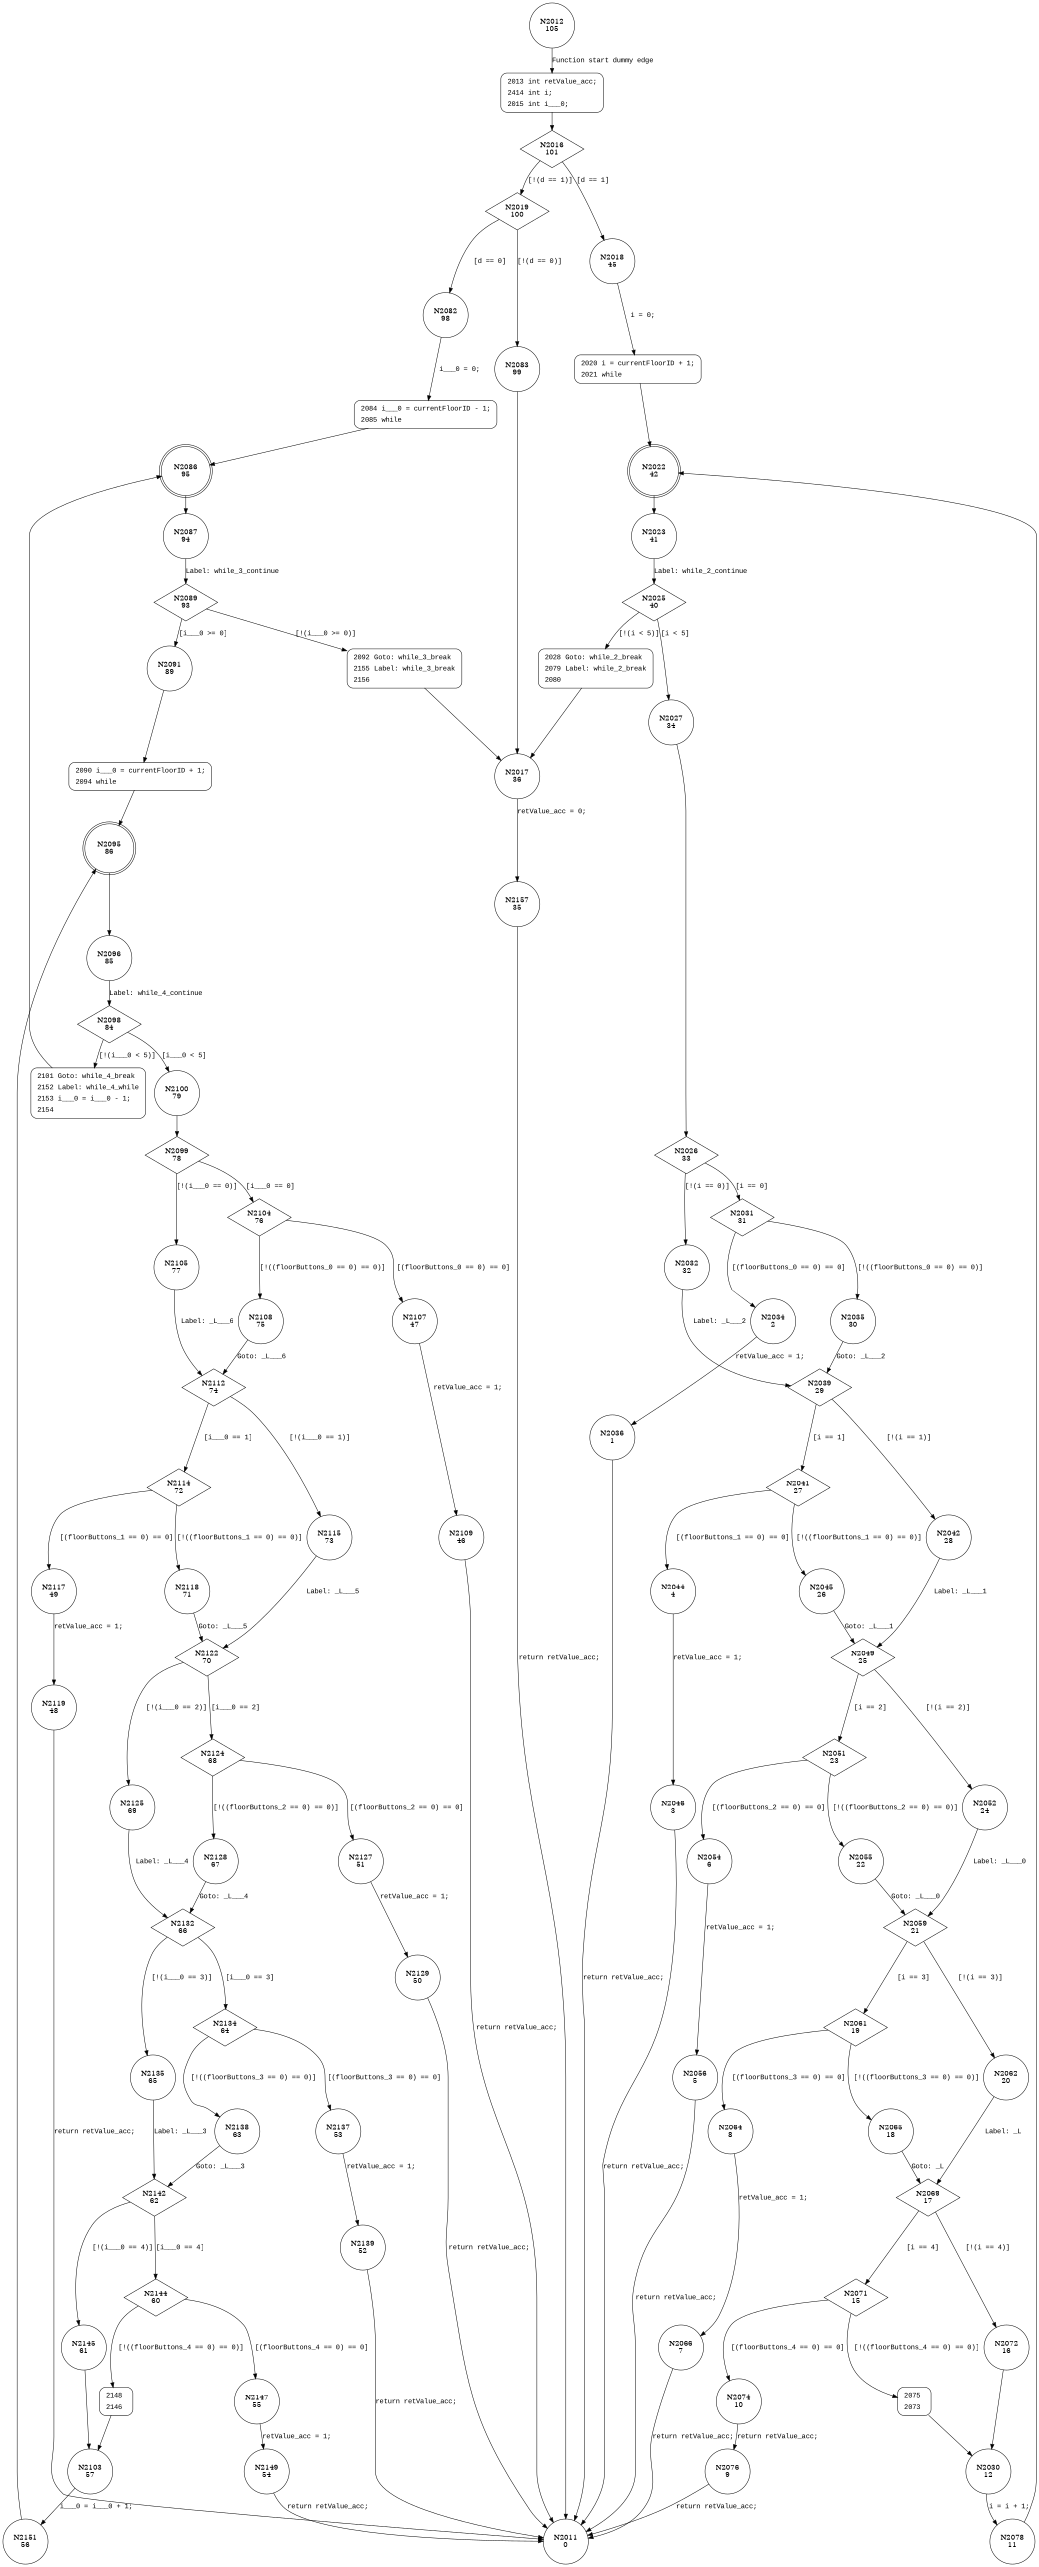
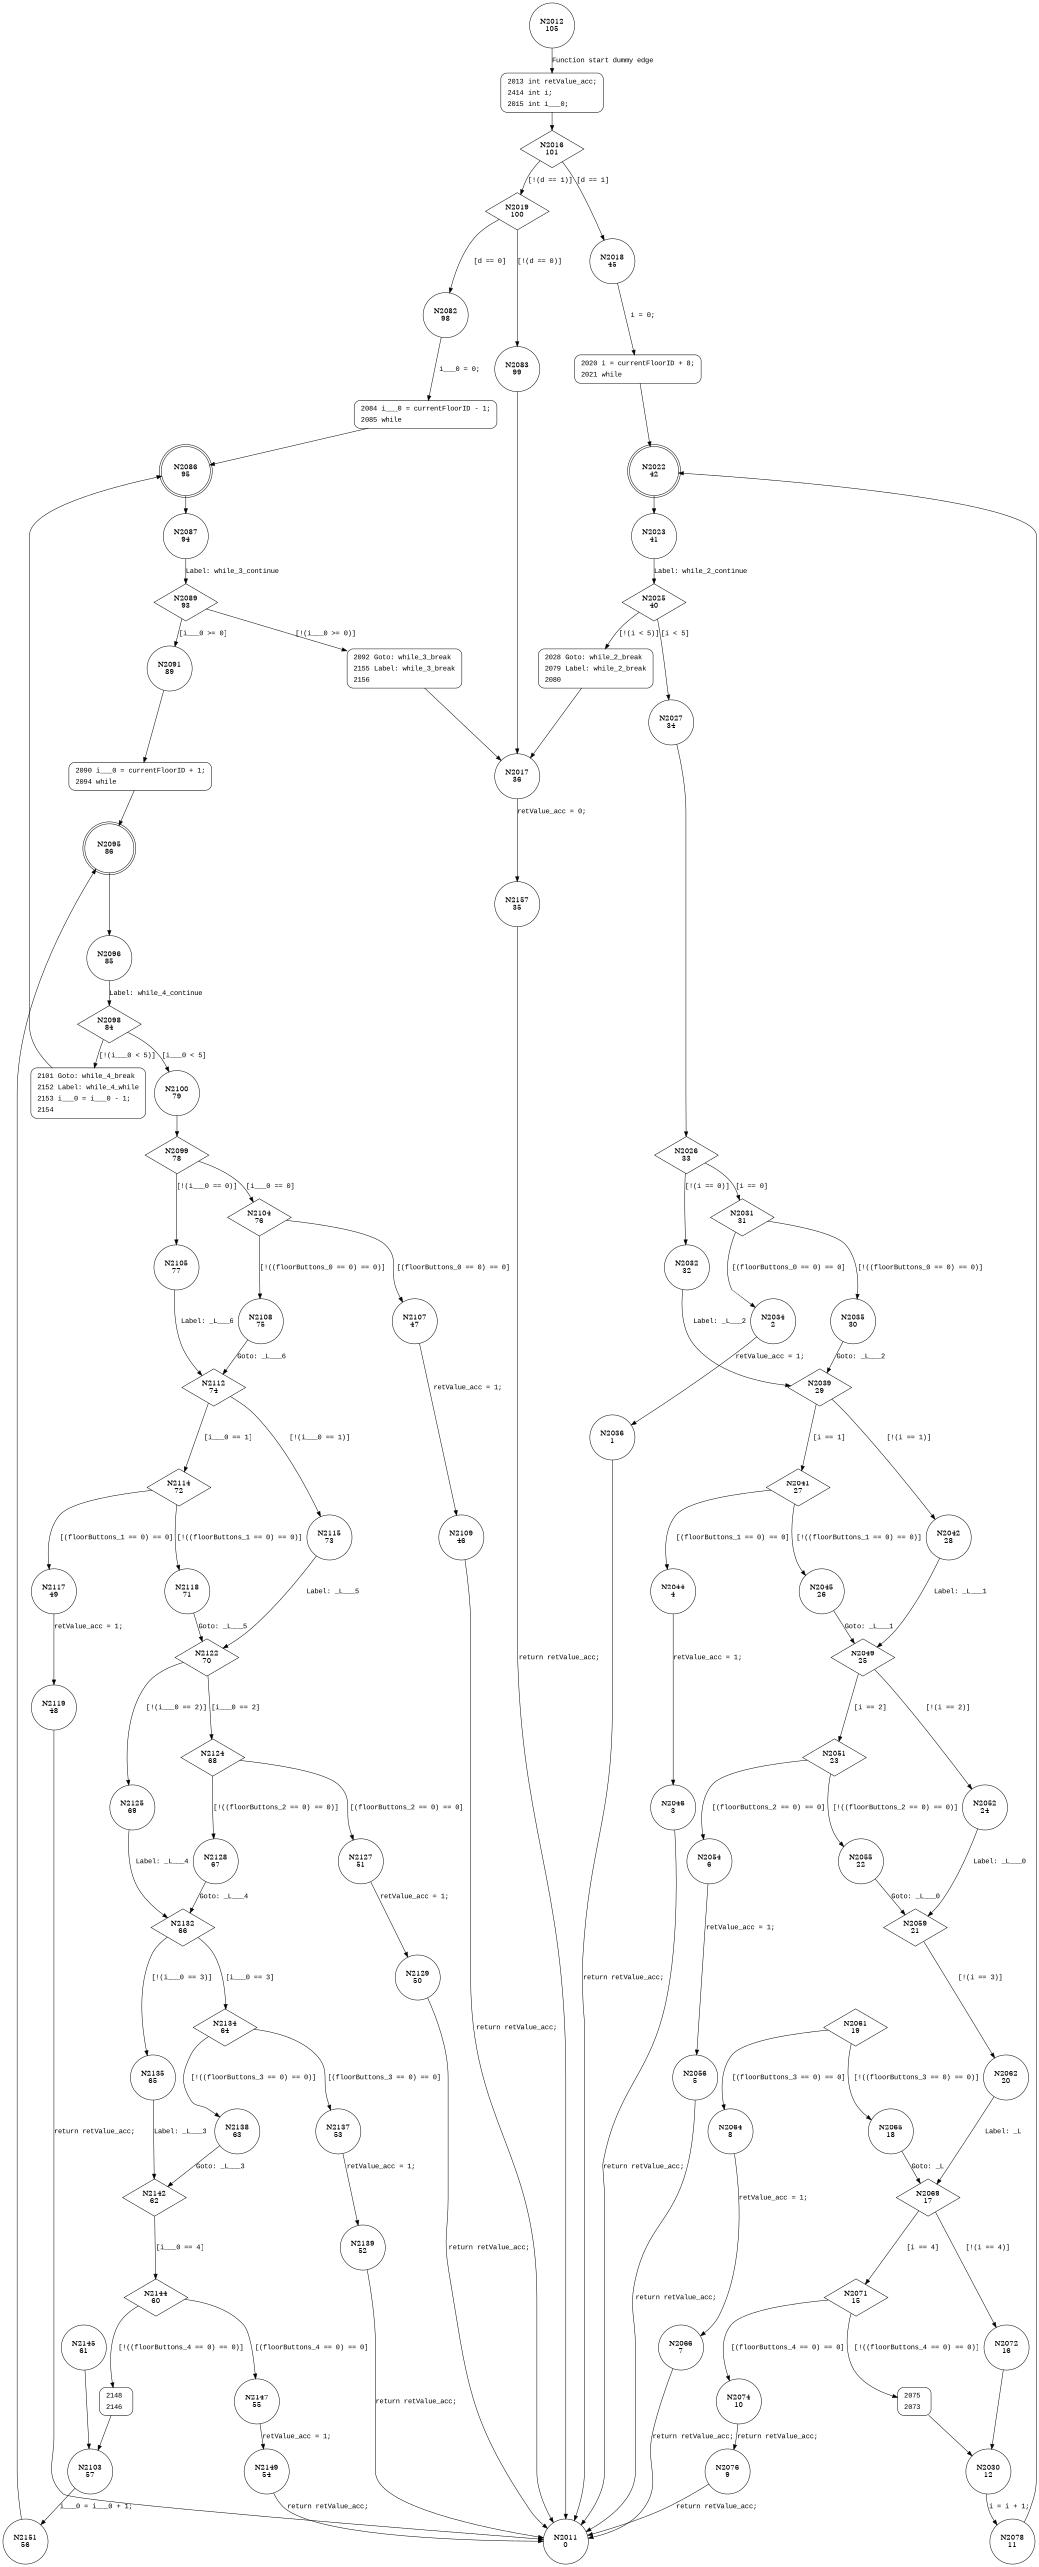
node "2020": text "i = currentFloorID + 1;" -> "i = currentFloorID + 8;"
edge "N2059 21" -> "N2061 19": removed, label "[i == 3]"
edge "N2142 62" -> "N2145 61": removed, label "[!(i___0 == 4)]"
